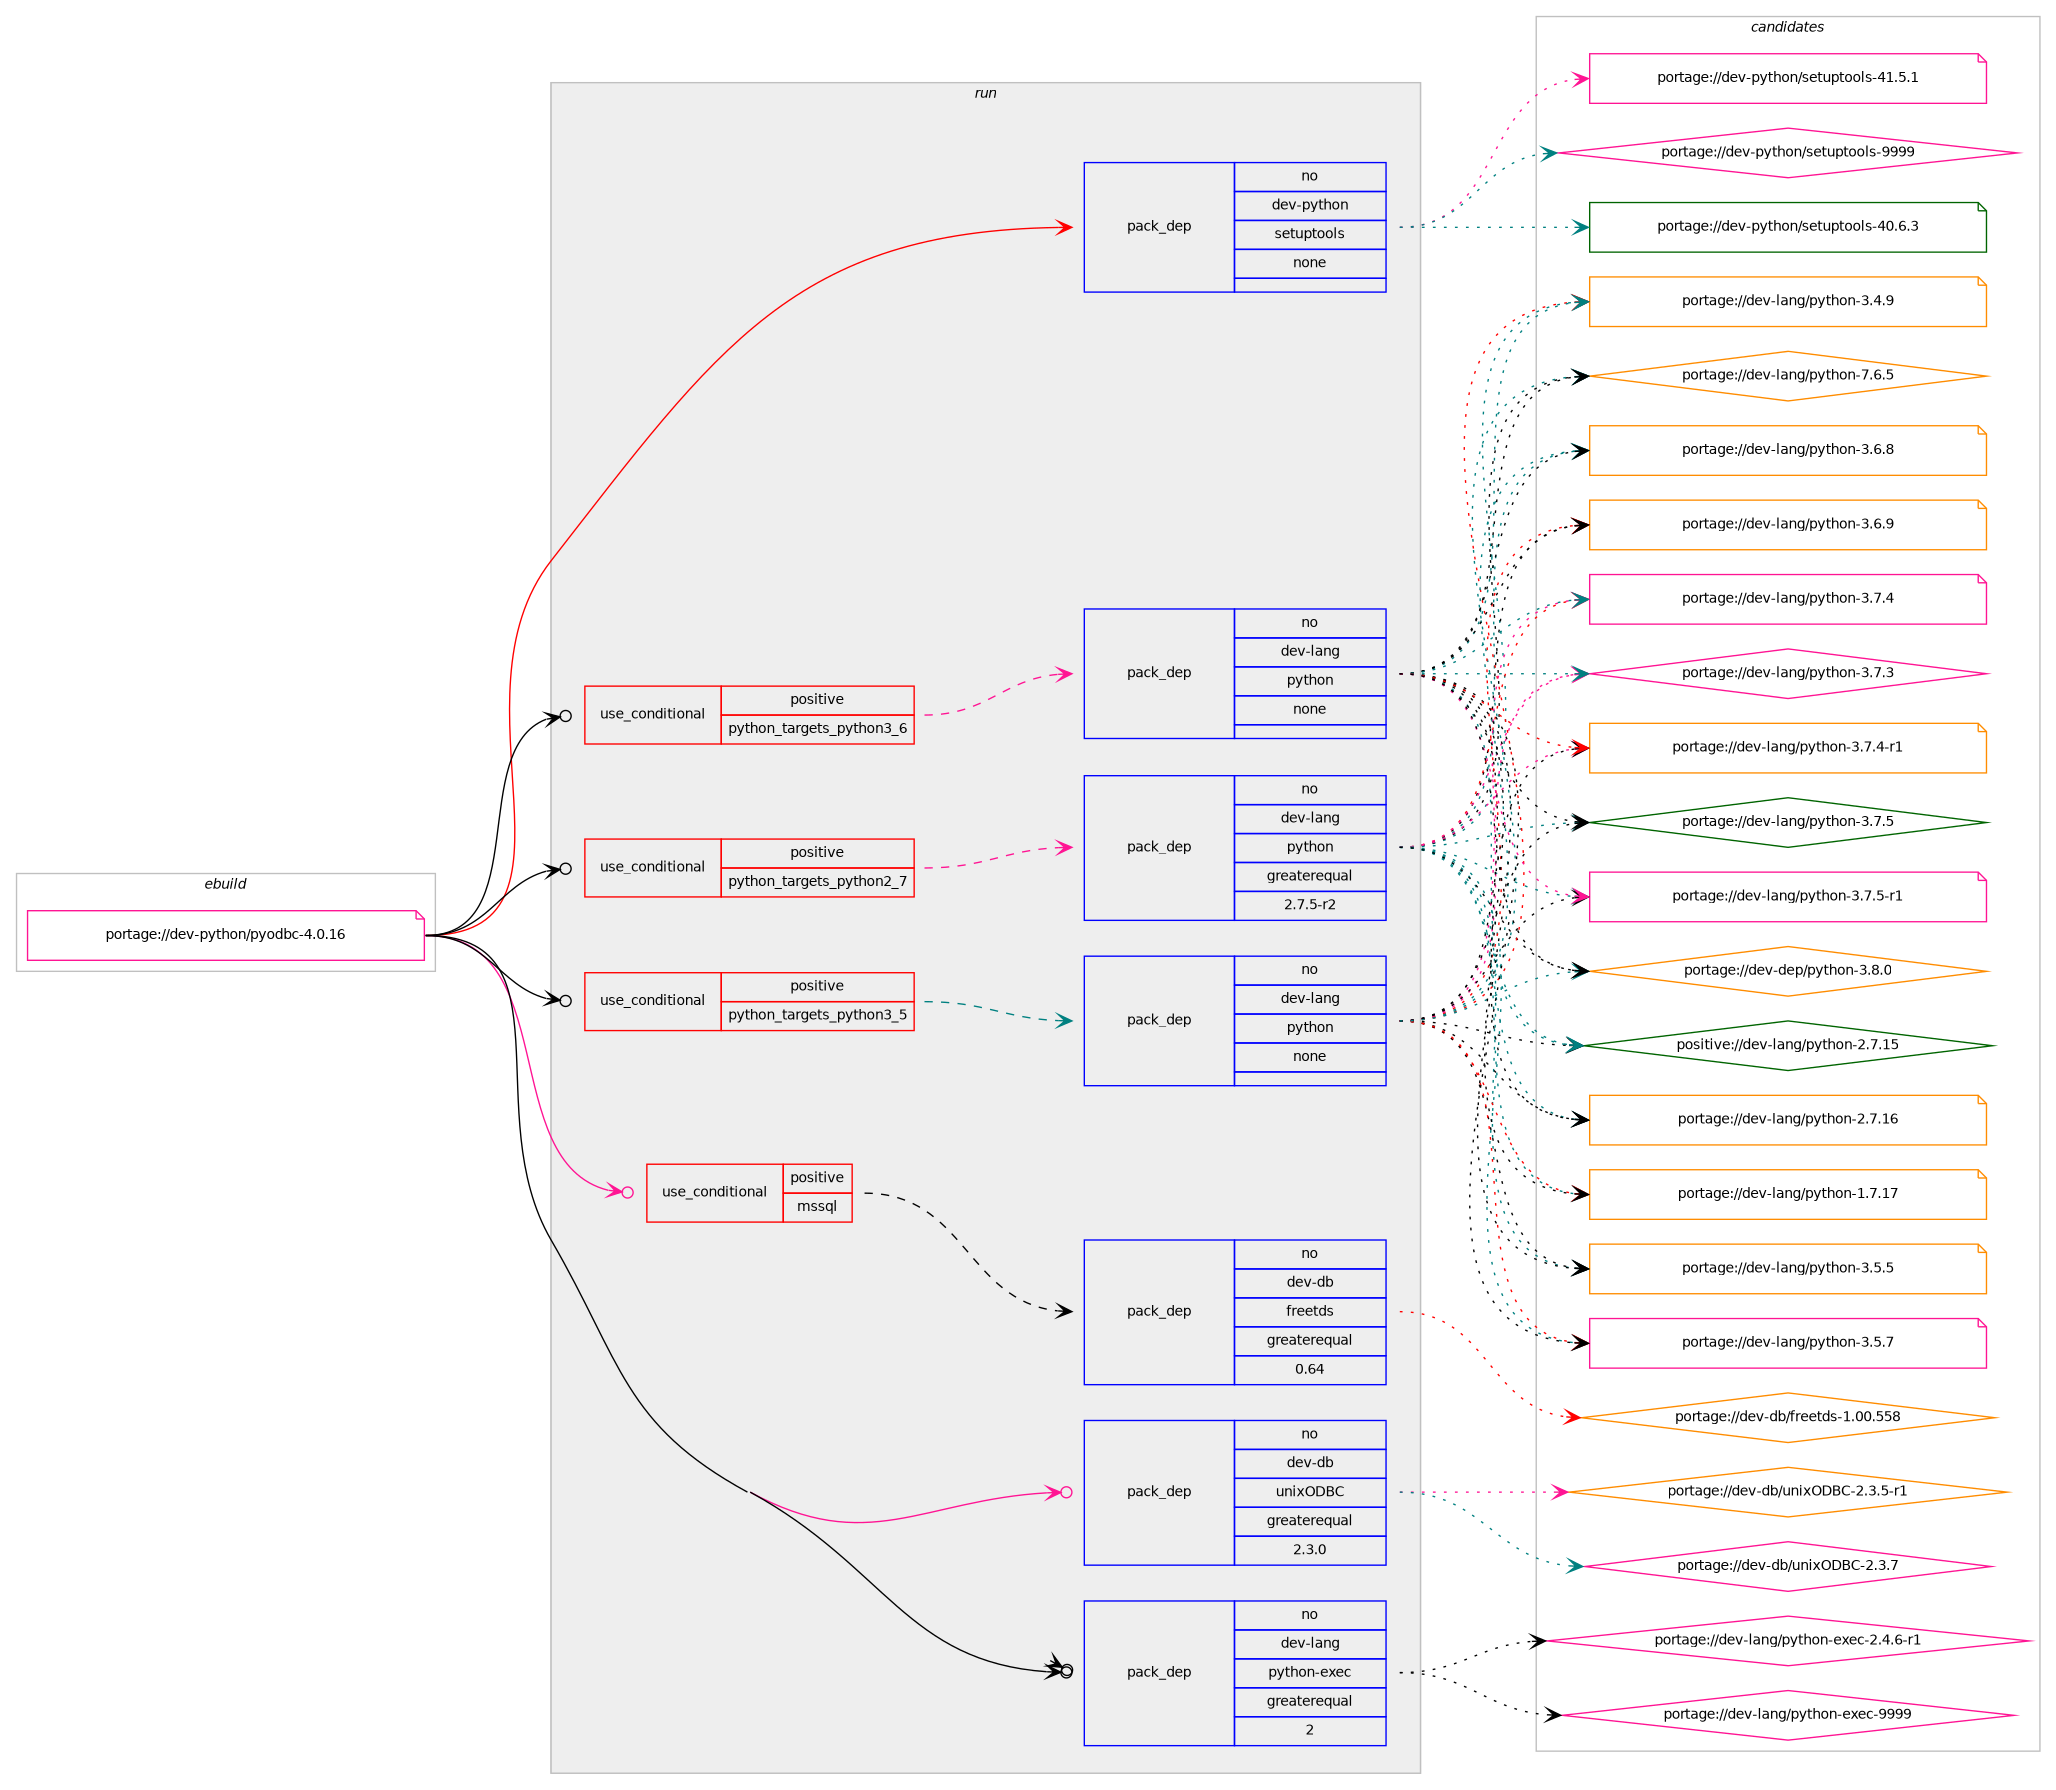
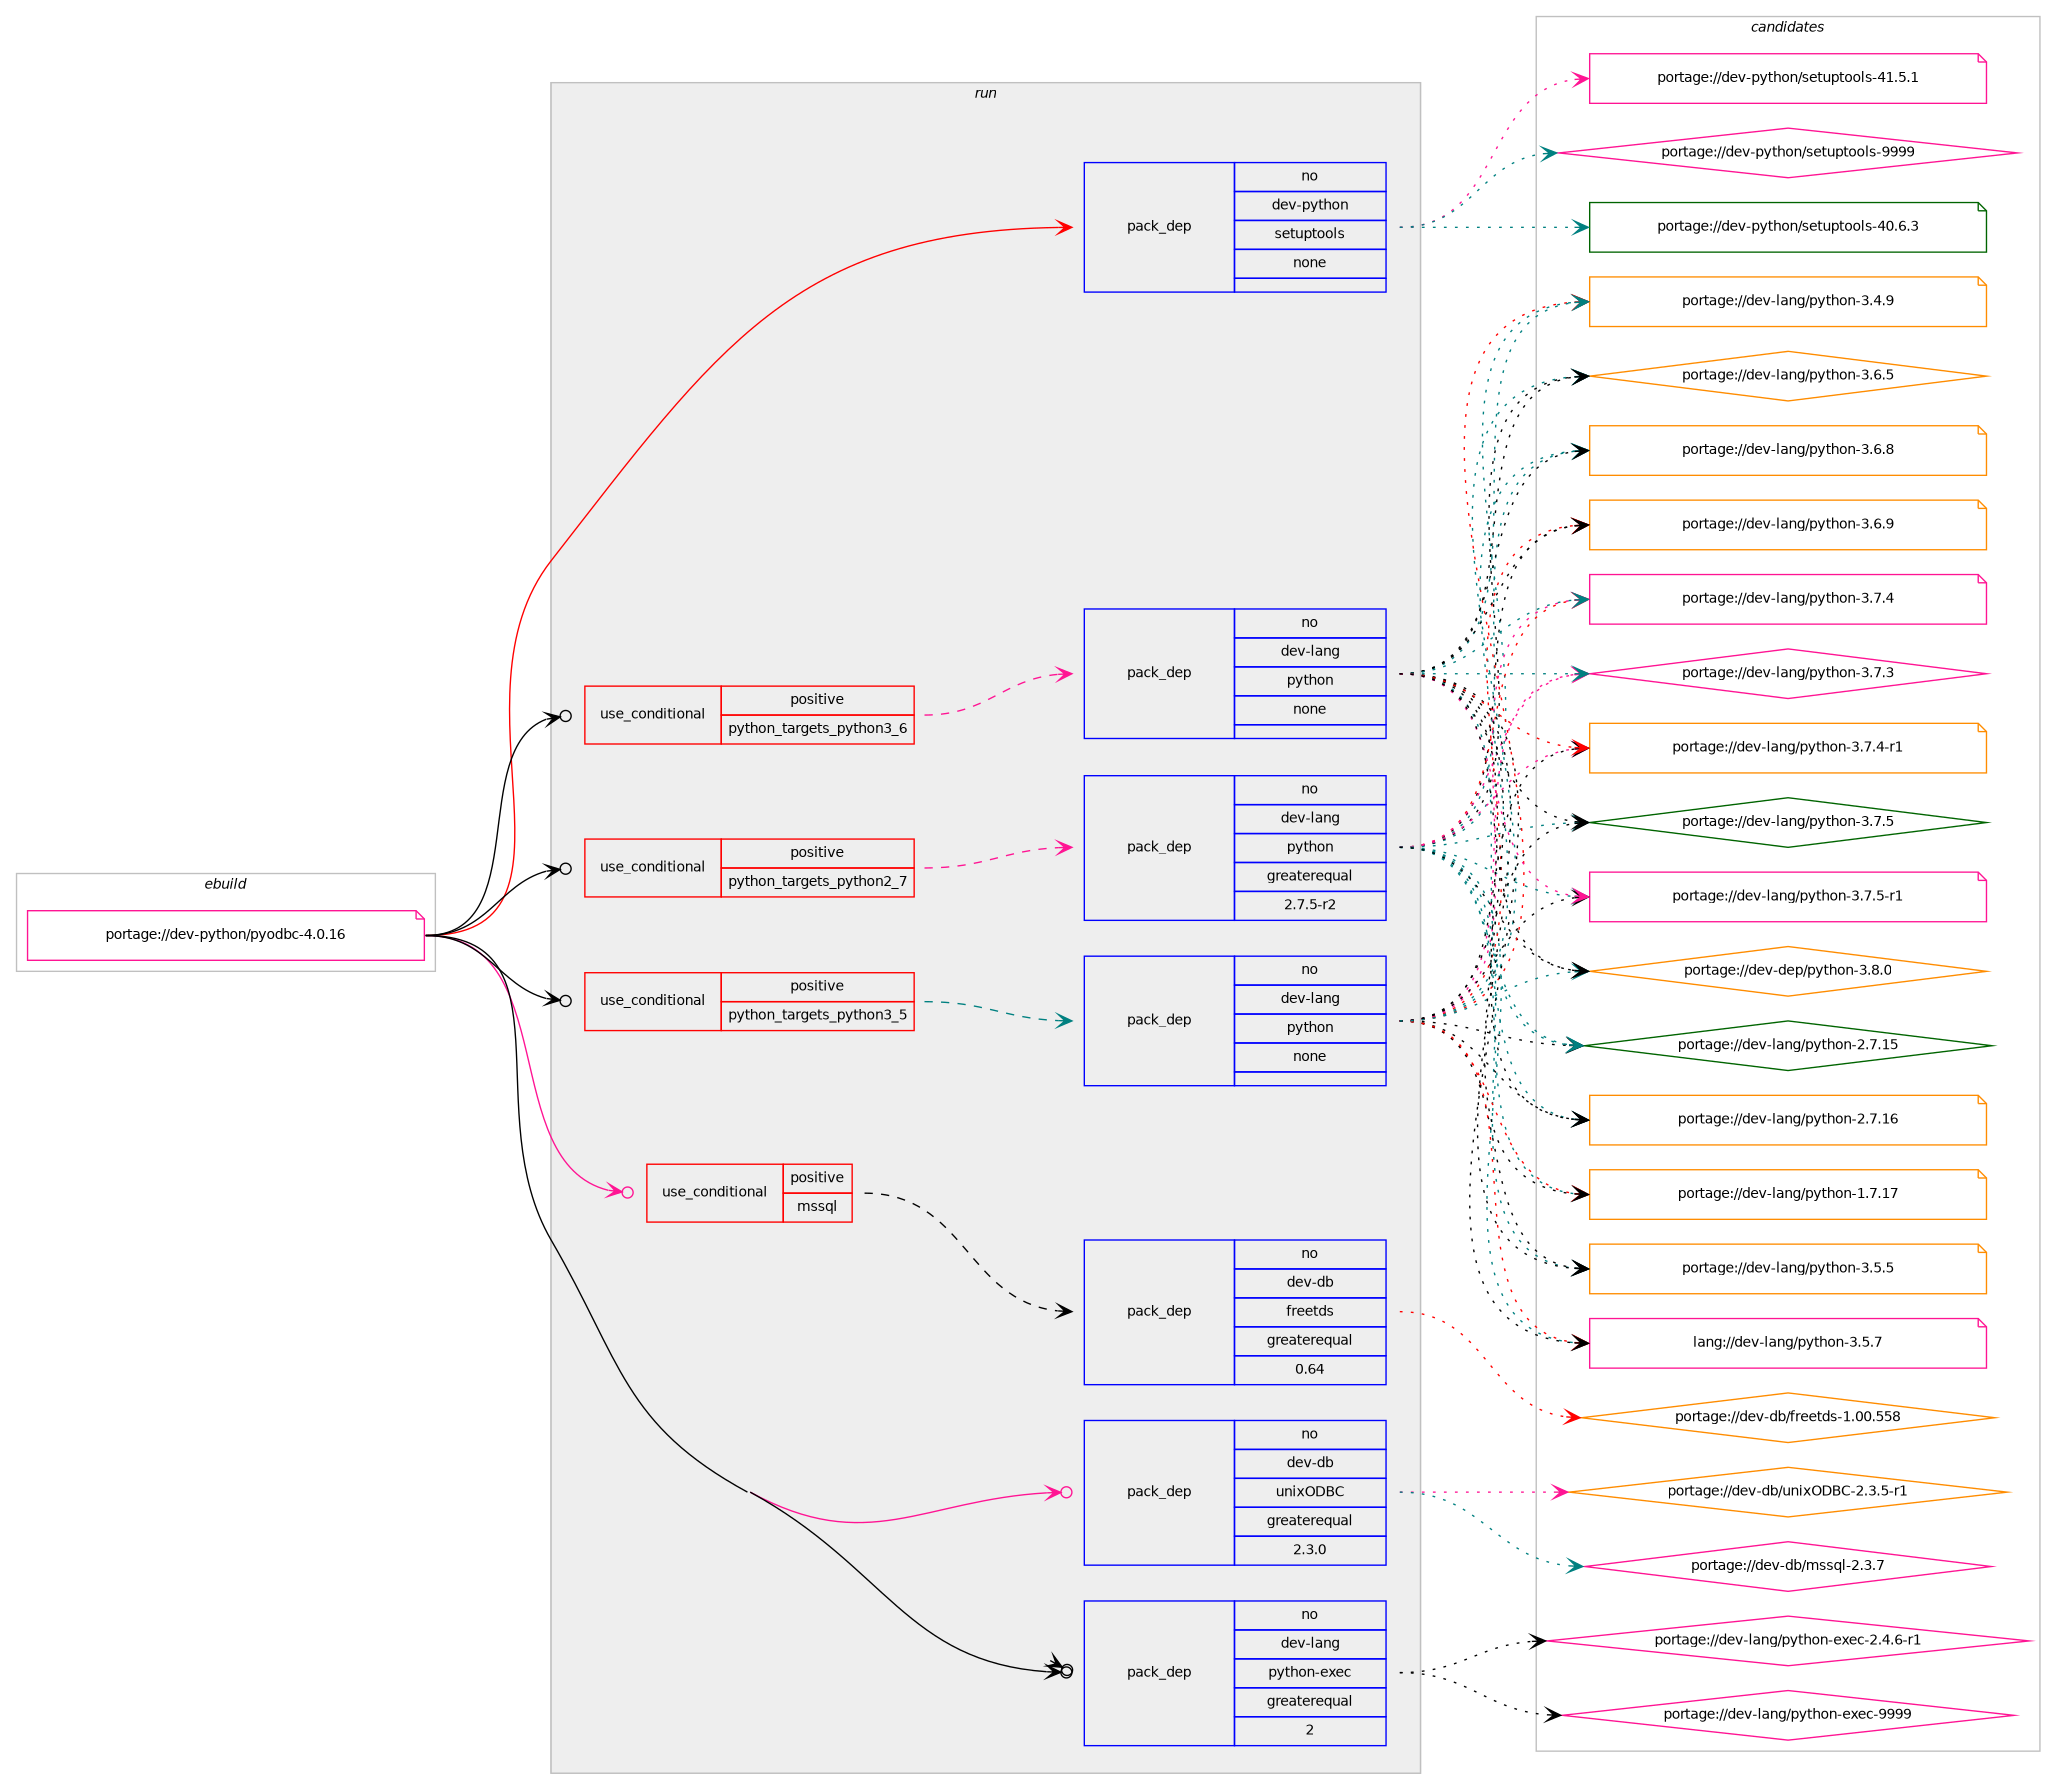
node "portage://dev-lang/python-7.6.5": label "portage://dev-lang/python-7.6.5" -> "portage://dev-lang/python-3.6.5"
node "positive://dev-lang/python-2.7.15": label "positive://dev-lang/python-2.7.15" -> "portage://dev-lang/python-2.7.15"
node "portage://dev-lang/python-3.5.7": label "portage://dev-lang/python-3.5.7" -> "lang://dev-lang/python-3.5.7"
node "portage://dev-db/unixODBC-2.3.7": label "portage://dev-db/unixODBC-2.3.7" -> "portage://dev-db/mssql-2.3.7"
